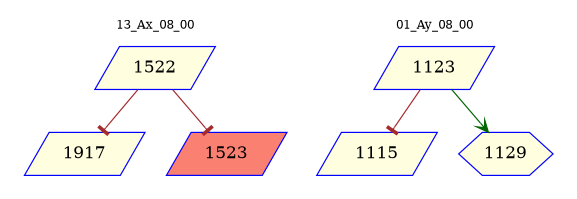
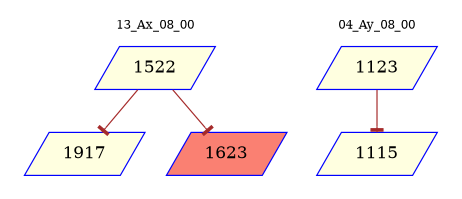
cluster "01_Ay_08_00": label "01_Ay_08_00" -> "04_Ay_08_00"
node "1523": label "1523" -> "1623"
node "1129": removed
